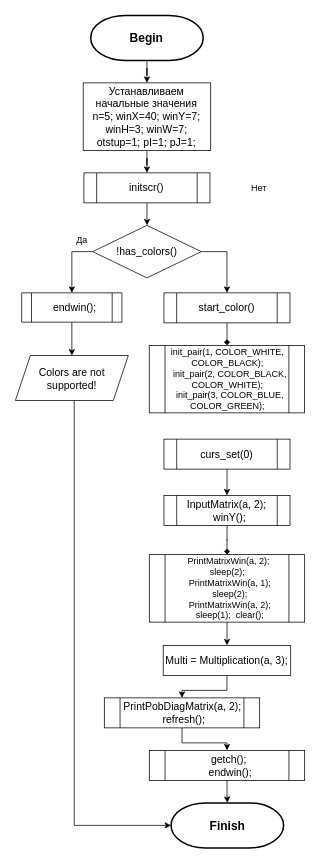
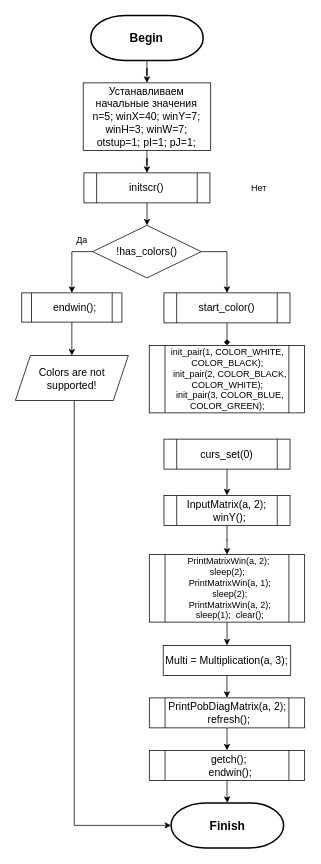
edge "InputMatrix(a, 2); winY();" -> "PrintMatrixWin(a, 2); sleep(2); PrintMatrixWin(a, 1); sleep(2); PrintMatrixWin(a, 2); sleep(1); clear();": arrowhead diamond -> classic
node "PrintPobDiagMatrix(a, 2); refresh();": moved (182, 713) -> (227, 713)
